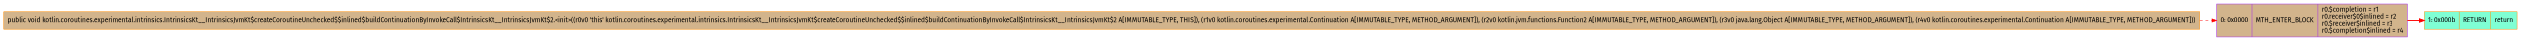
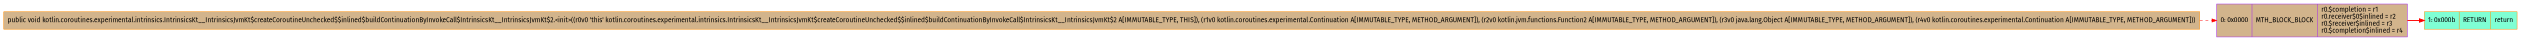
node "0: 0x0000": text "MTH_ENTER_BLOCK" -> "MTH_BLOCK_BLOCK"
